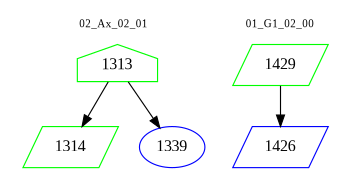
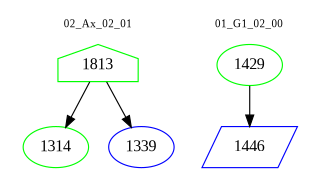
node "1313": label "1313" -> "1813"
node "1429": shape parallelogram -> ellipse
node "1314": shape parallelogram -> ellipse
node "1426": label "1426" -> "1446"
